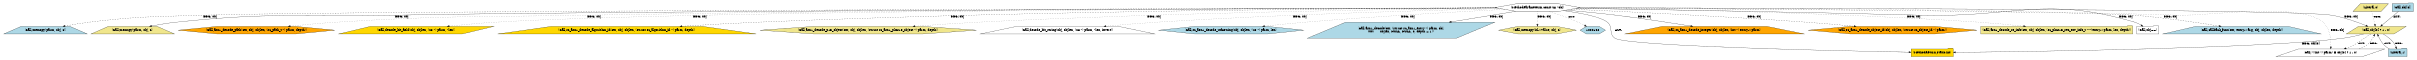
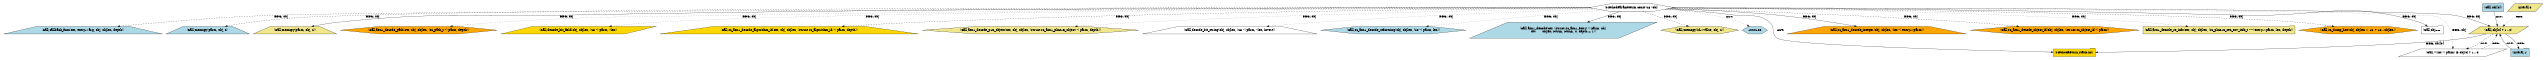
edge "(MethodParameterIn,const u8 *obj)" -> "(Call,memcpy(id->value, obj, c))": style dotted -> dashed
node "(Call,sc_dump_hex(obj, objlen > 16  ? 16 : objlen))": added
